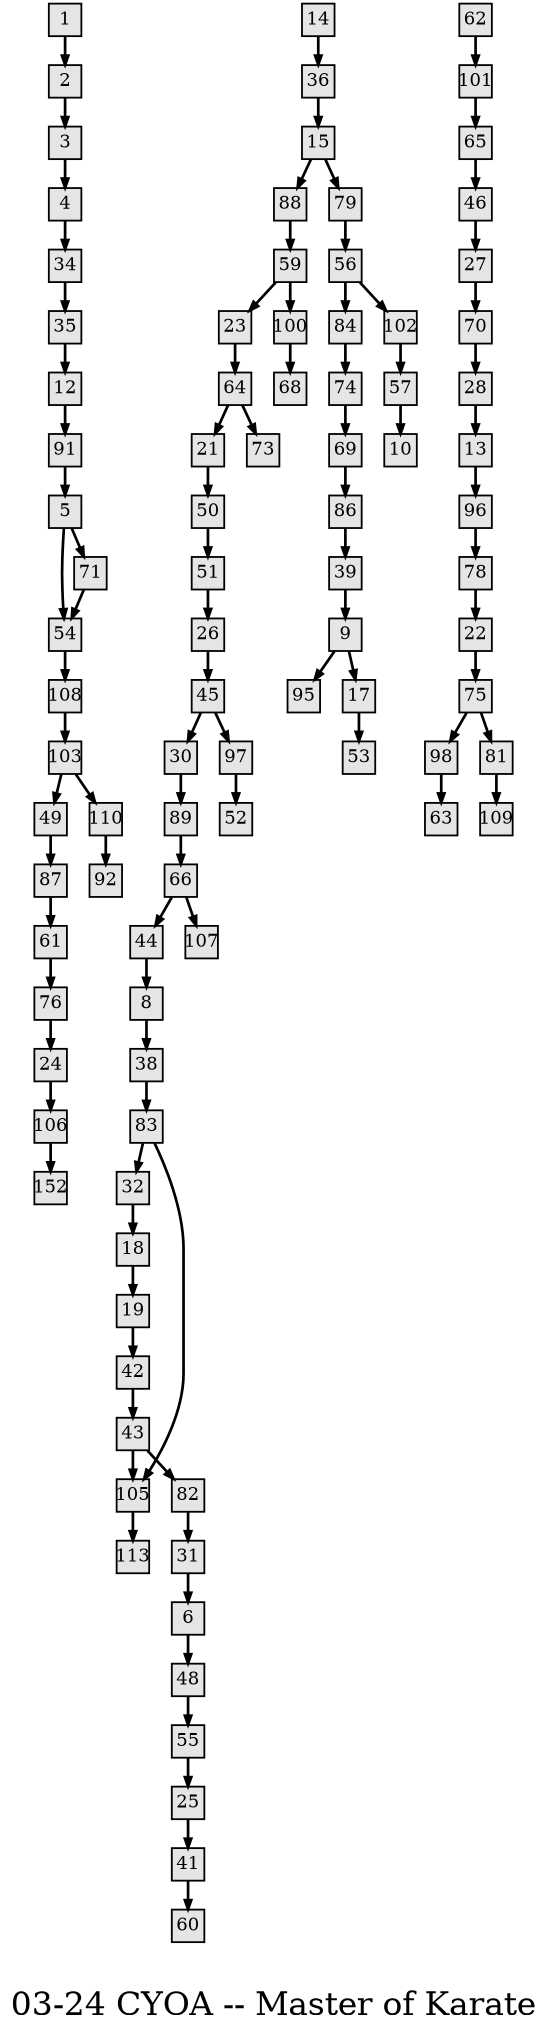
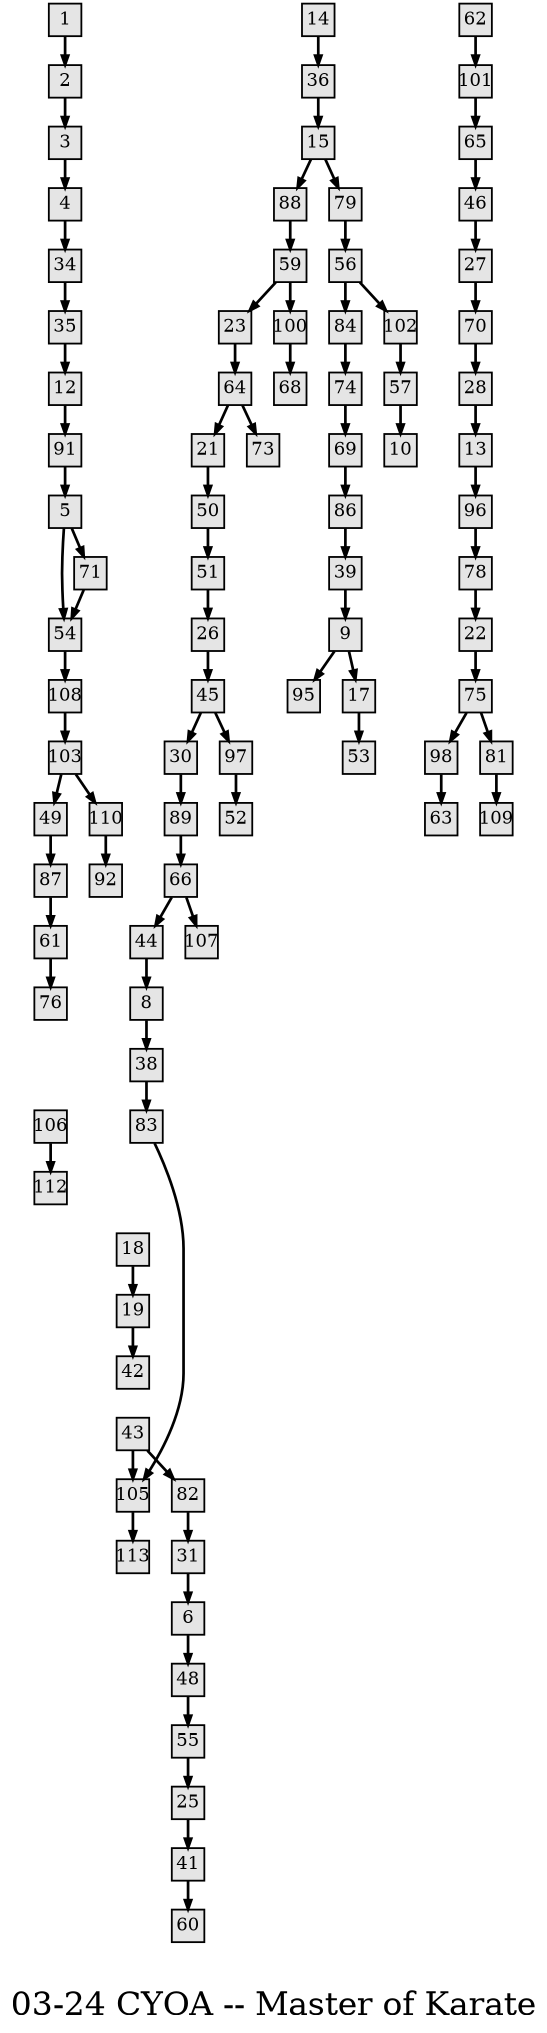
node "24": removed
node "152": label "152" -> "112"
node "32": removed
edge "42" -> "43": removed
